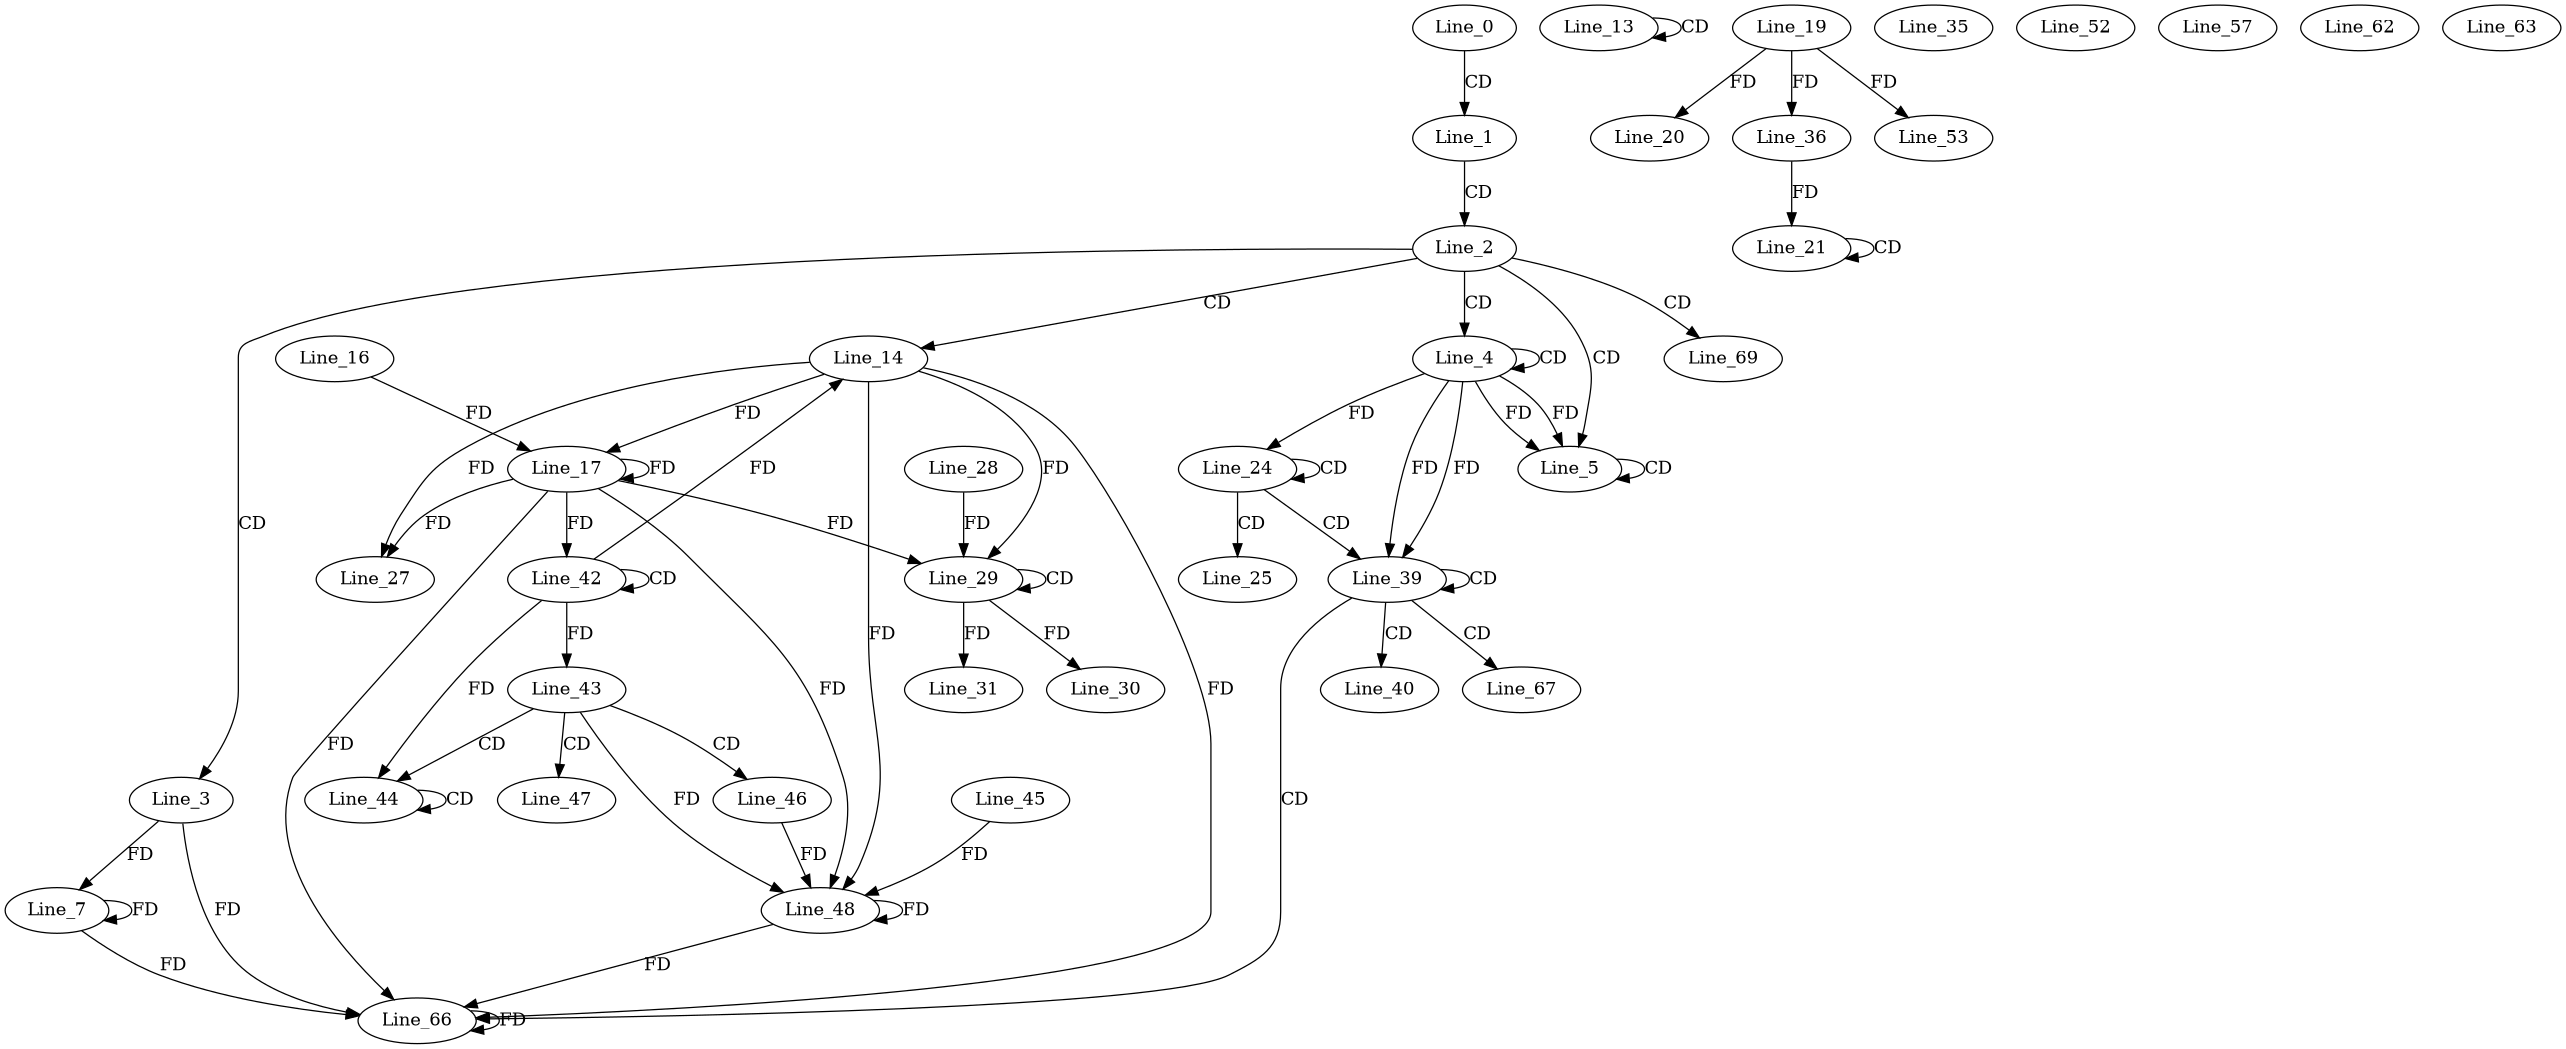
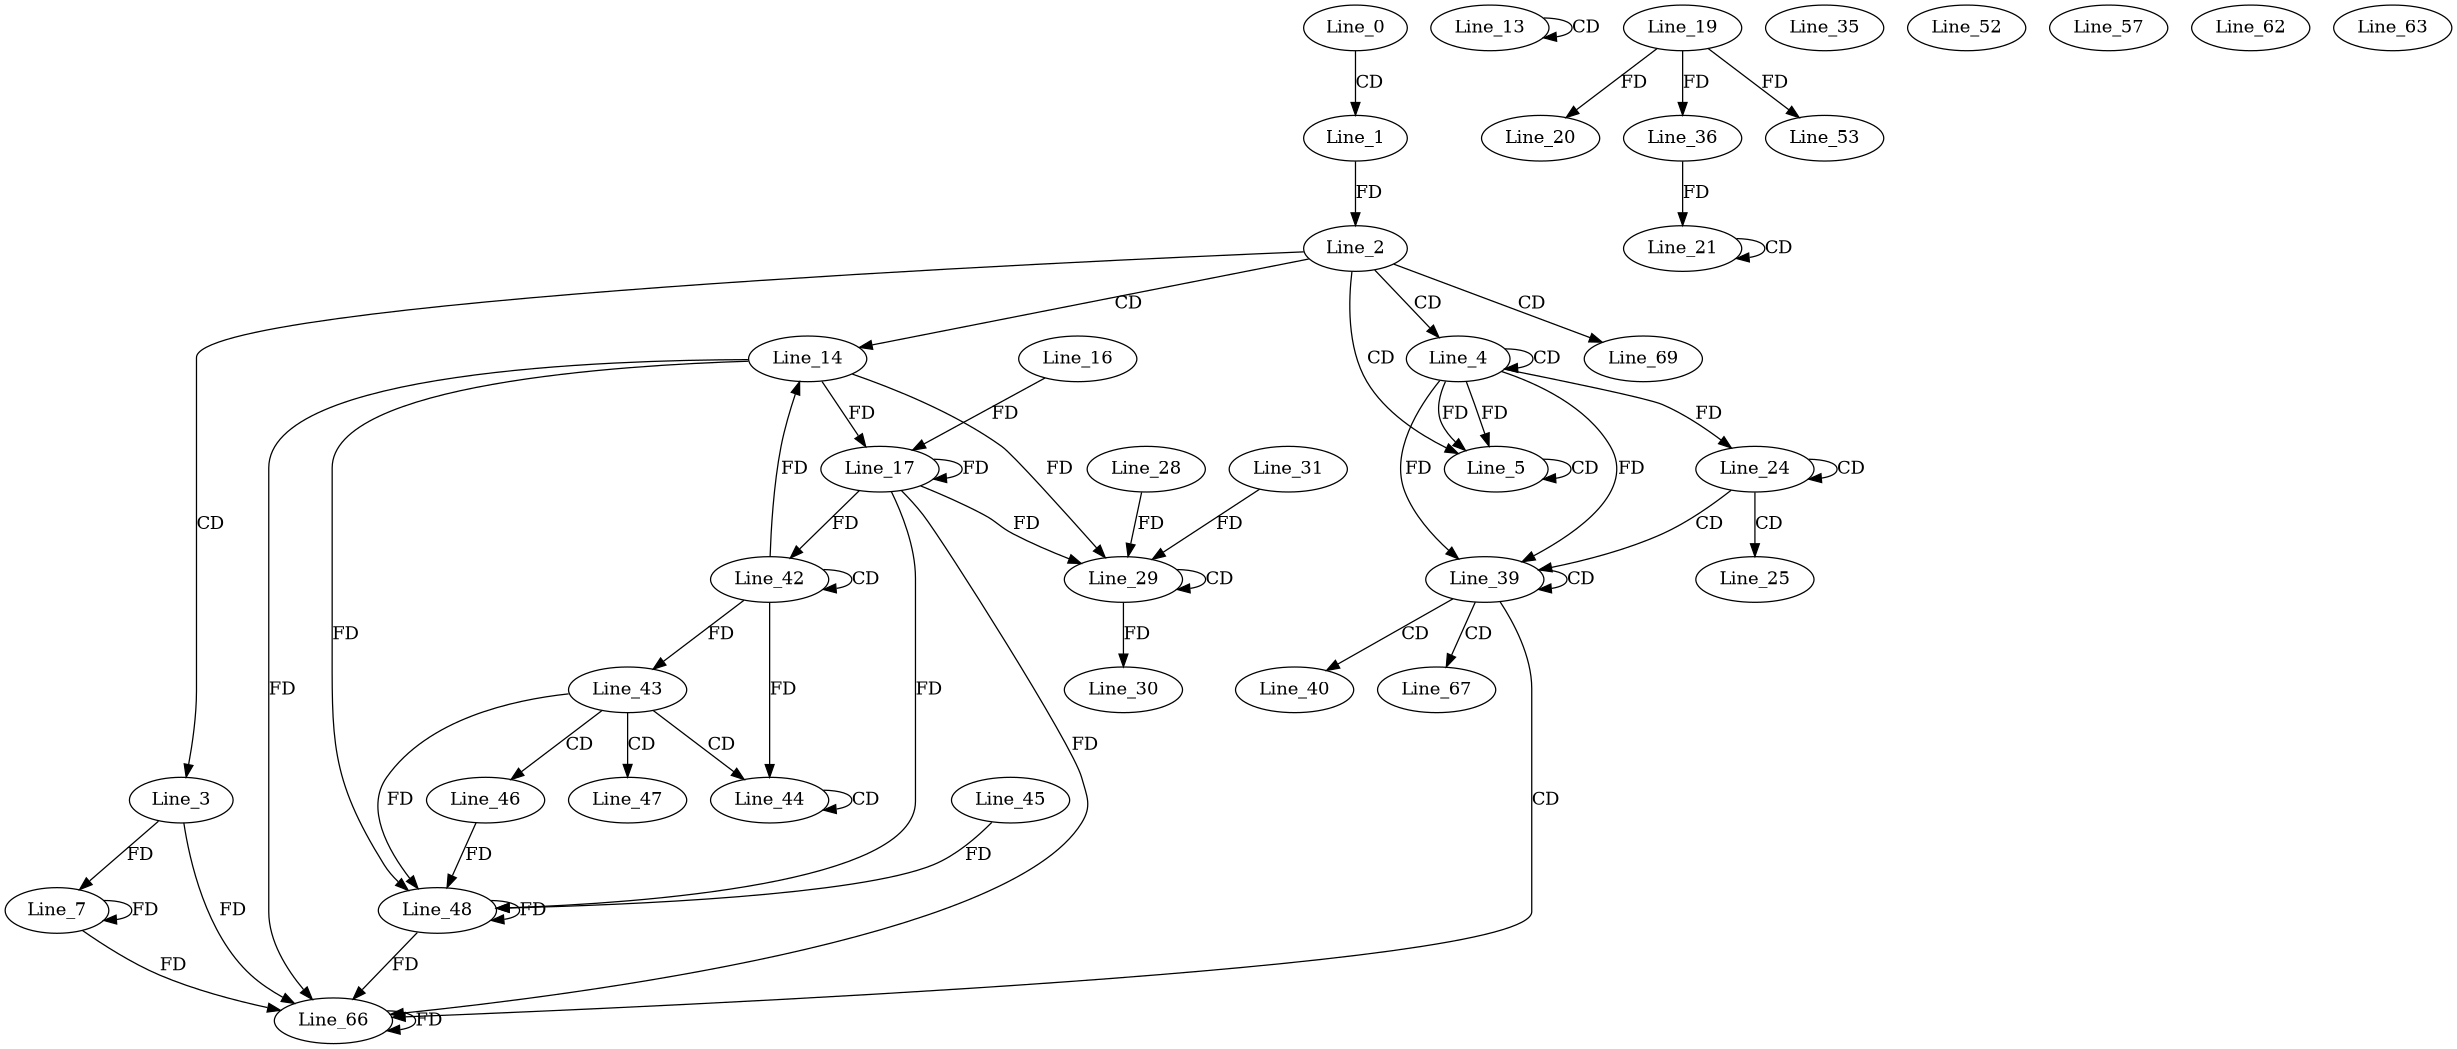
edge "Line_1" -> "Line_2": label "CD" -> "FD"
node "Line_27": removed
edge "Line_29" -> "Line_31": reversed
